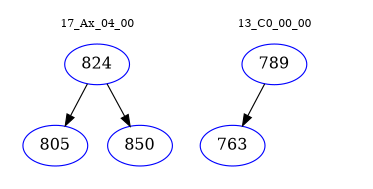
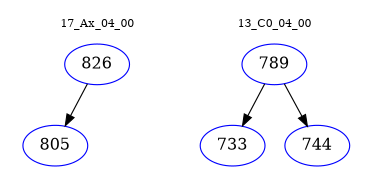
cluster "13_C0_00_00": label "13_C0_00_00" -> "13_C0_04_00"
node "824": label "824" -> "826"
node "850": removed
node "763": label "763" -> "733"
node "744": added
